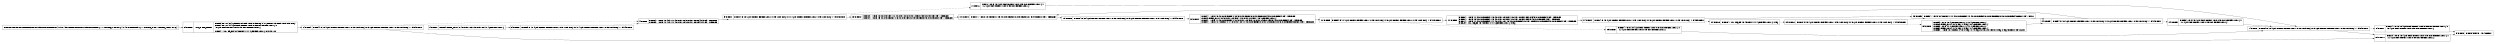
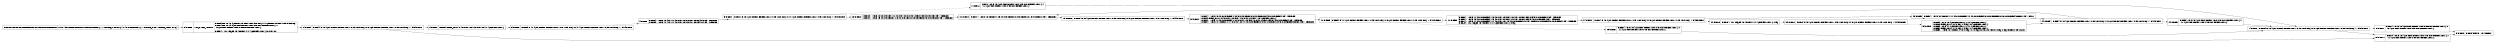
edge "1: 0x0004" -> "4: 0x000a": now "1: 0x0004" -> "2: 0x0006"
node "0: 0x0000": text "MTH_ENTER_BLOCK" -> "MTH_ENTER_VIRTUAL"
